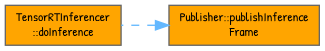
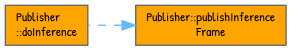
node "TensorRTInferencer ::doInference": label "TensorRTInferencer ::doInference" -> "Publisher ::doInference"
